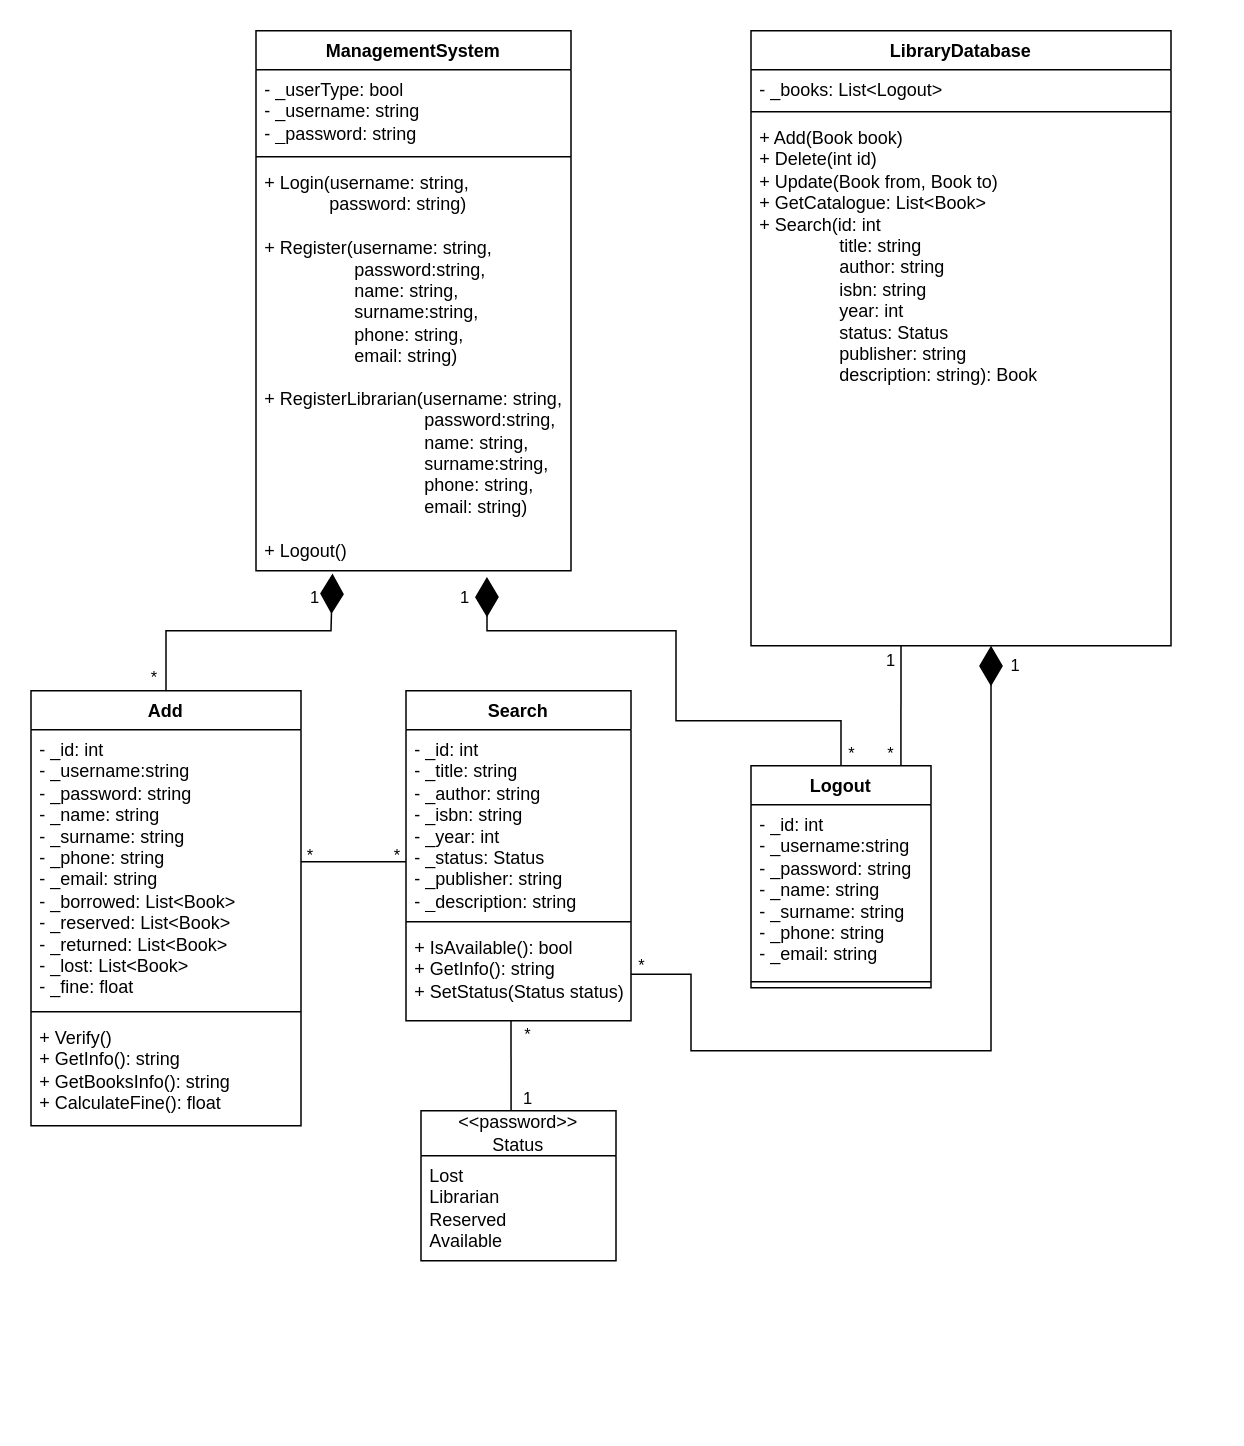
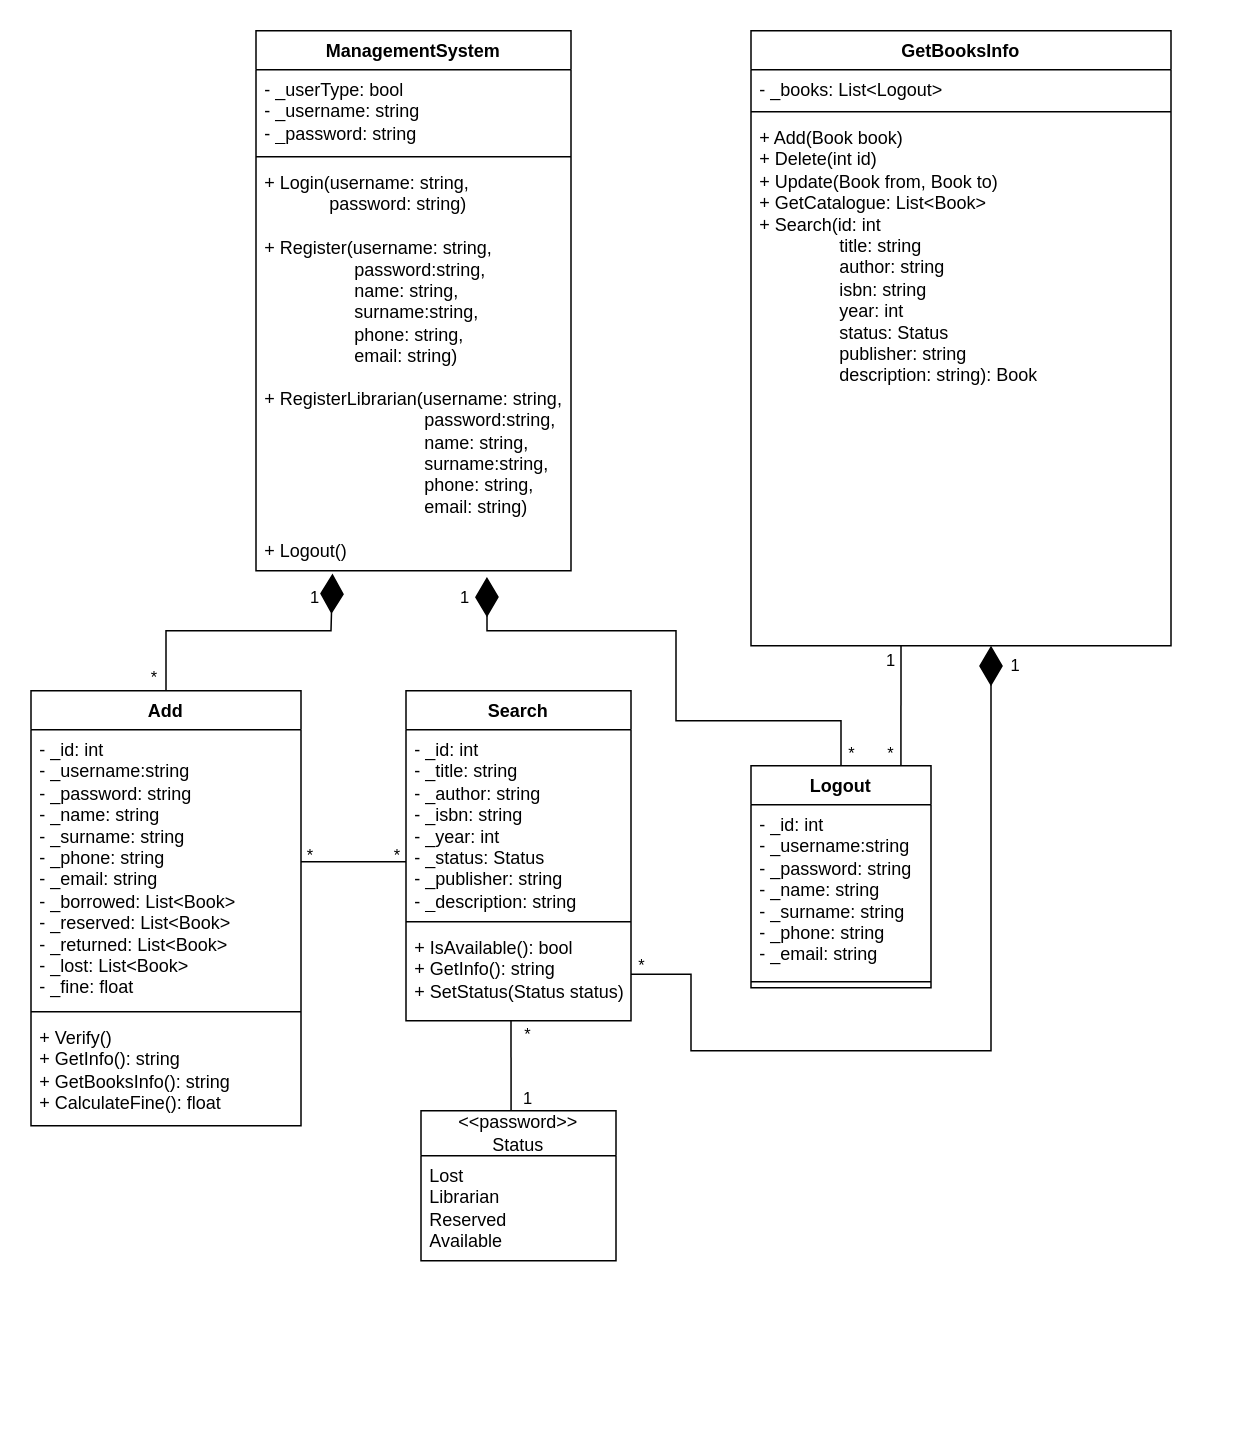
node "LibraryDatabase": label "LibraryDatabase" -> "GetBooksInfo"
